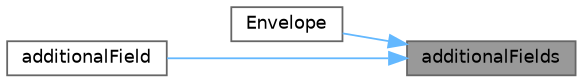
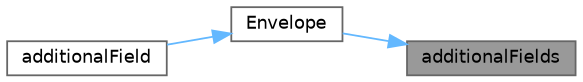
edge "additionalField" -> "additionalFields": now "additionalField" -> "Envelope"
